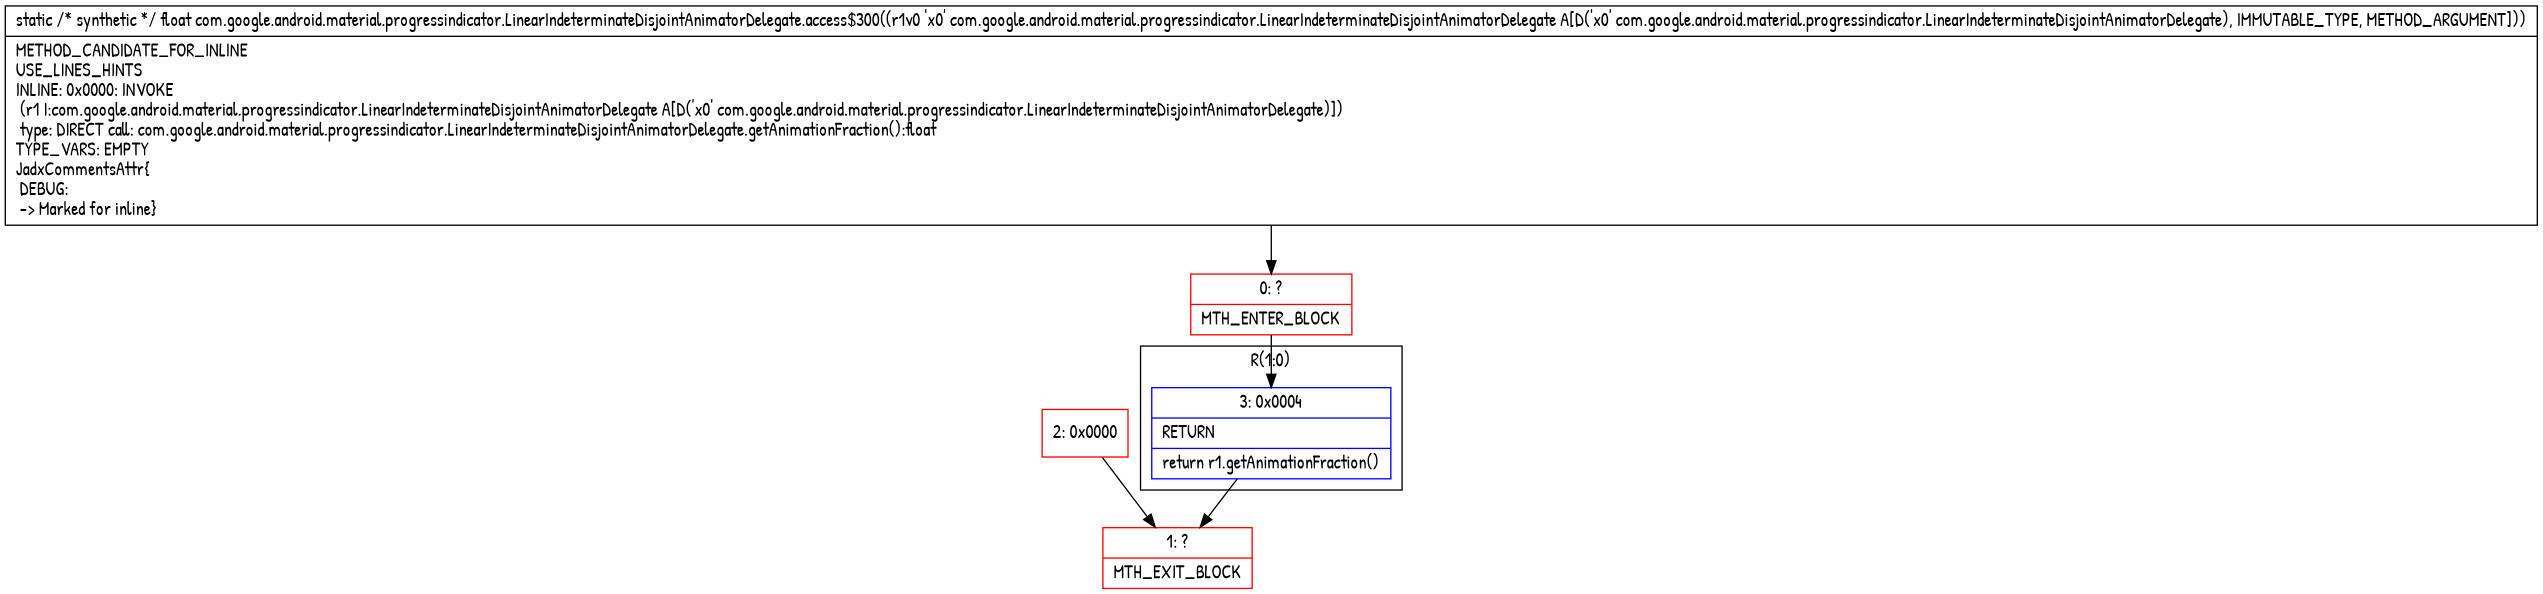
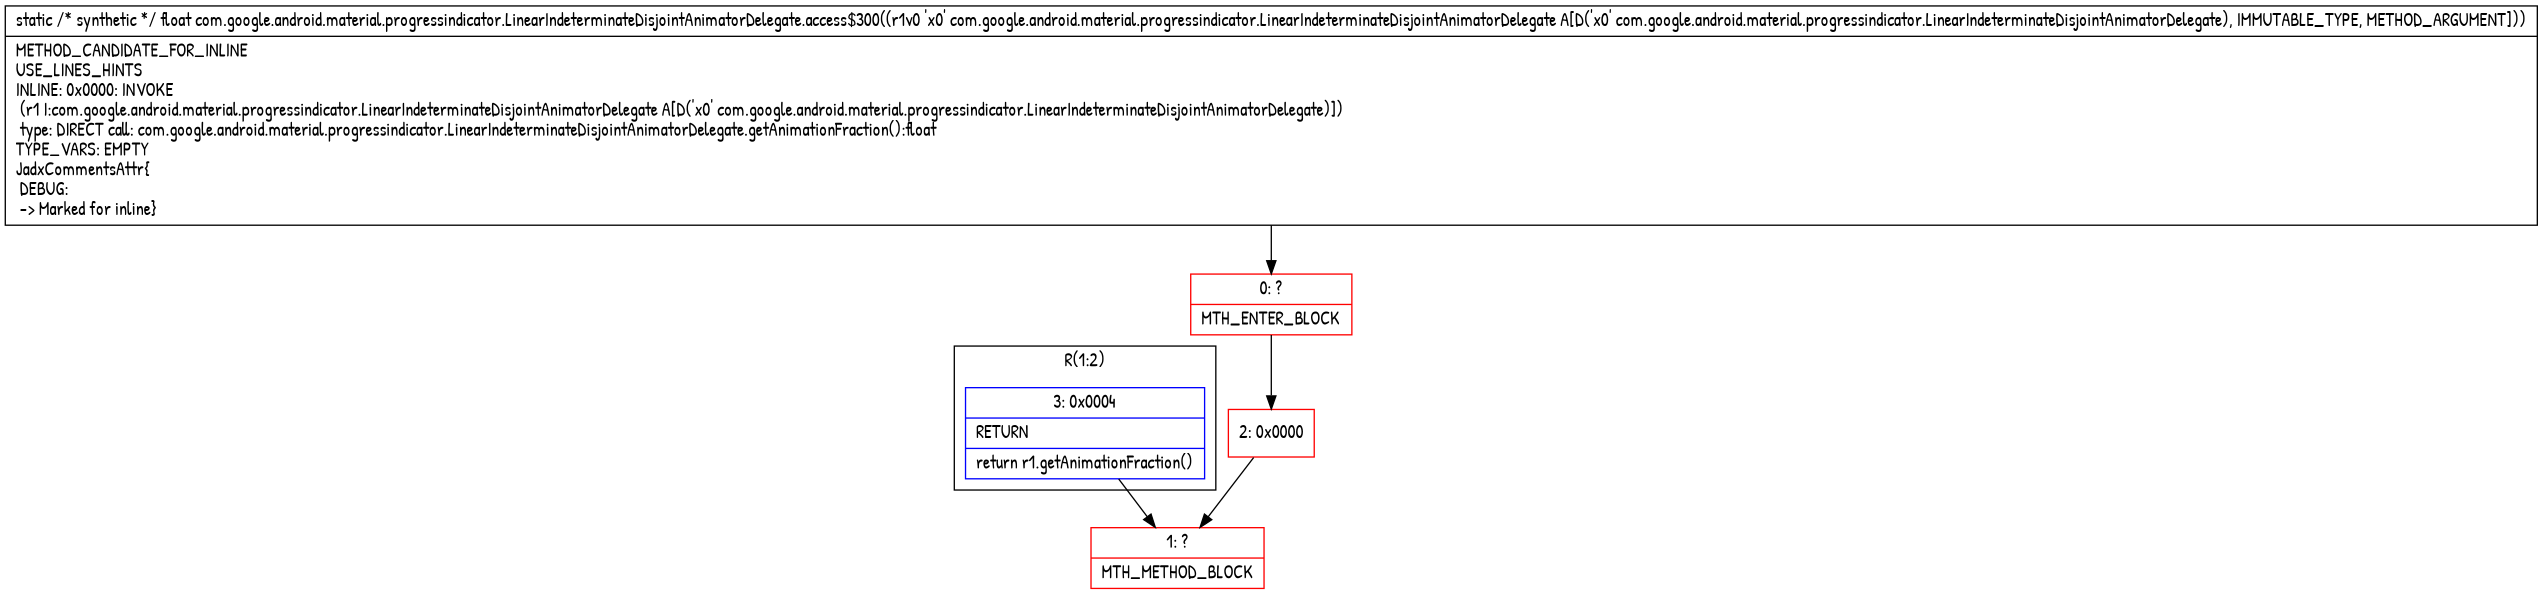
edge "0: ?" -> "3: 0x0004": now "0: ?" -> "2: 0x0000"
cluster "R(1:0)": label "R(1:0)" -> "R(1:2)"
node "1: ?": text "MTH_EXIT_BLOCK" -> "MTH_METHOD_BLOCK"
